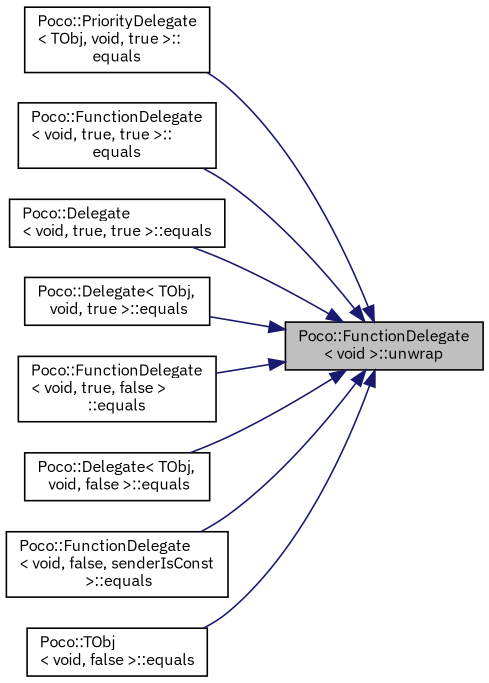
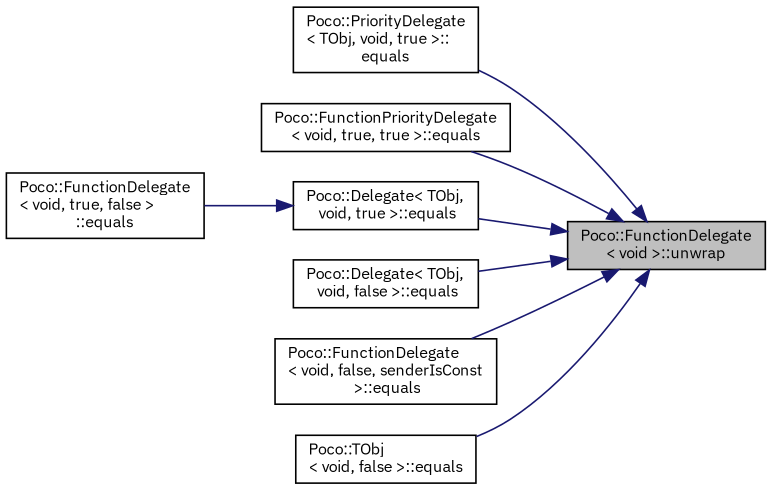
node "Poco::FunctionDelegate < void, true, true >:: equals": removed
node "Poco::Delegate < void, true, true >::equals": label "Poco::Delegate < void, true, true >::equals" -> "Poco::FunctionPriorityDelegate < void, true, true >::equals"
edge "Poco::FunctionDelegate < void, true, false > ::equals" -> "Poco::FunctionDelegate < void >::unwrap": now "Poco::FunctionDelegate < void, true, false > ::equals" -> "Poco::Delegate< TObj, void, true >::equals"
